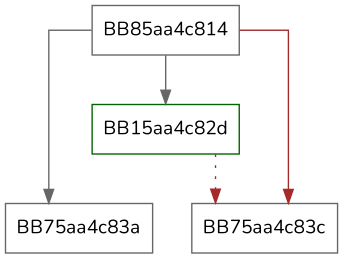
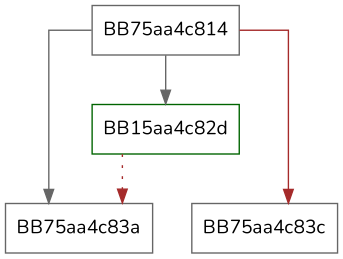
node "BB85aa4c814": label "BB85aa4c814" -> "BB75aa4c814"
edge "BB15aa4c82d" -> "BB75aa4c83c": now "BB15aa4c82d" -> "BB75aa4c83a"
